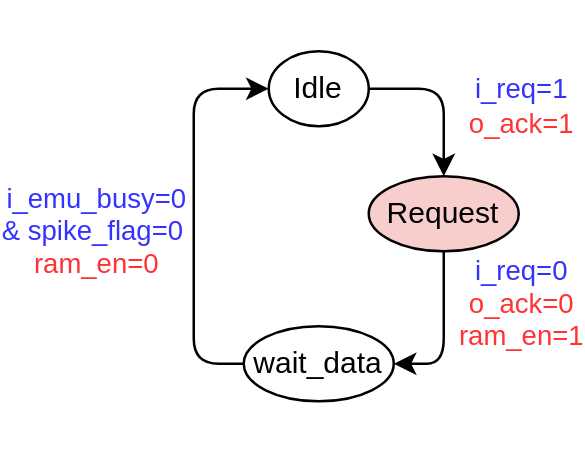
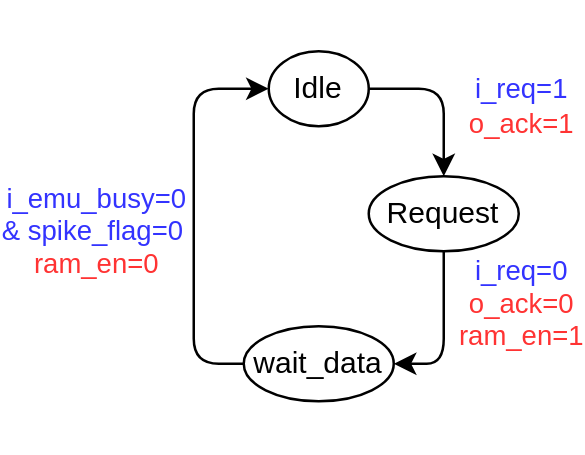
node "Request": fillcolor #f8cecc -> #ffffff
